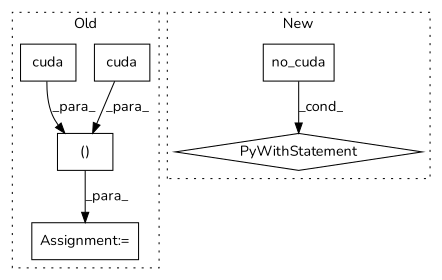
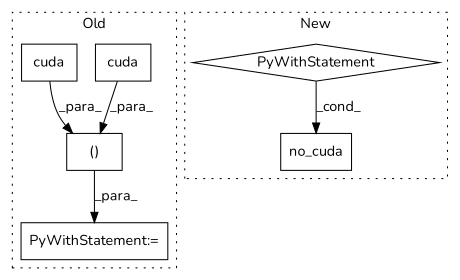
edge "no_cuda" -> "PyWithStatement": reversed
node "Assignment:=": label "Assignment:=" -> "PyWithStatement:="
